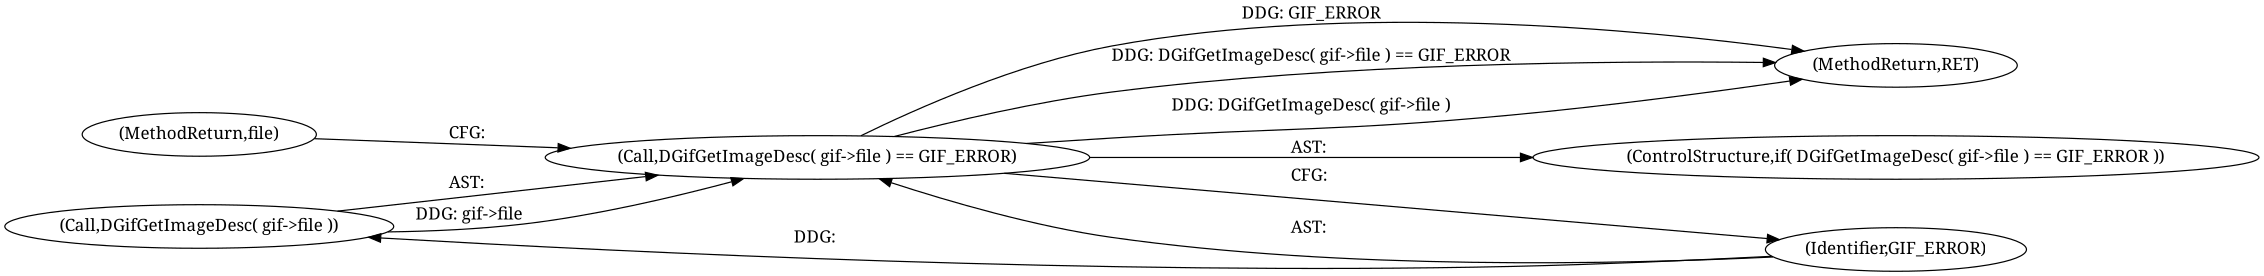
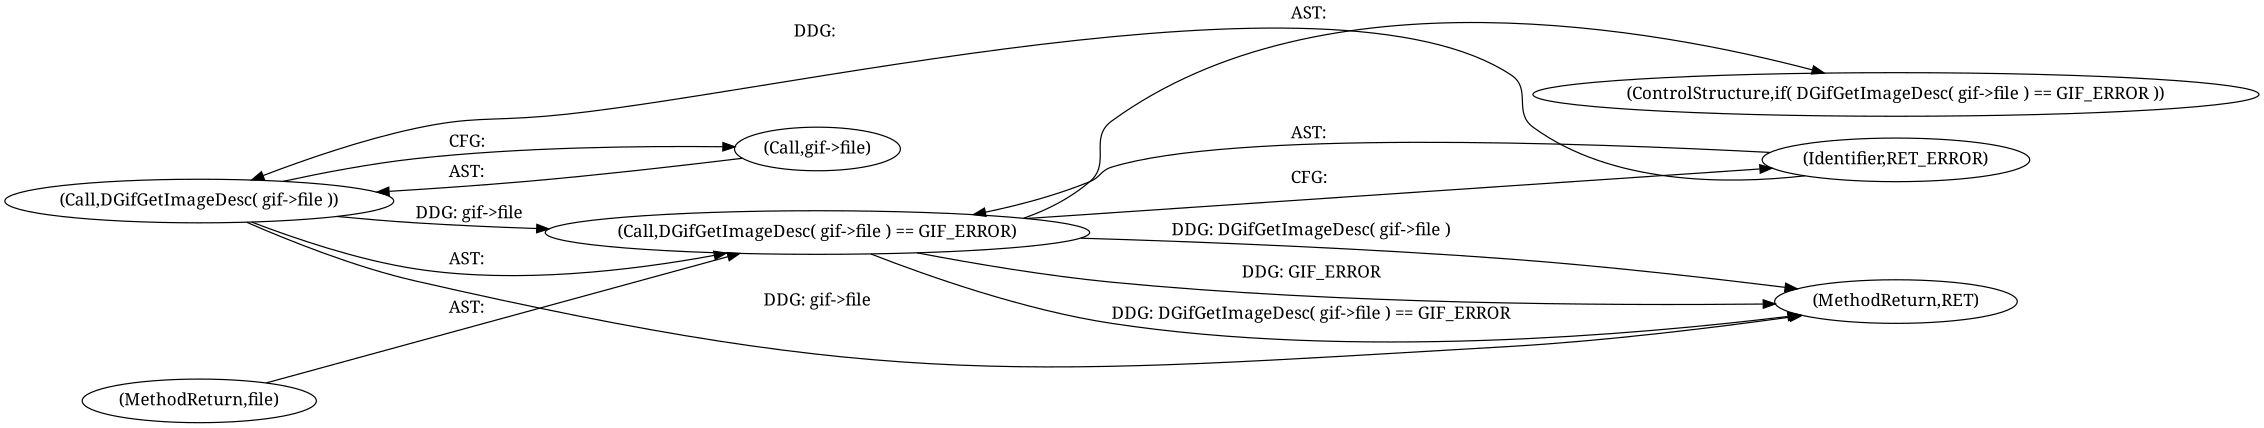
edge "(MethodReturn,file)" -> "(Call,DGifGetImageDesc( gif->file ) == GIF_ERROR)": label "CFG: " -> "AST: "
node "(Call,gif->file)": added
node "(Identifier,GIF_ERROR)": label "(Identifier,GIF_ERROR)" -> "(Identifier,RET_ERROR)"
edge "(Call,DGifGetImageDesc( gif->file ))" -> "(MethodReturn,RET)": added, label "DDG: gif->file"
